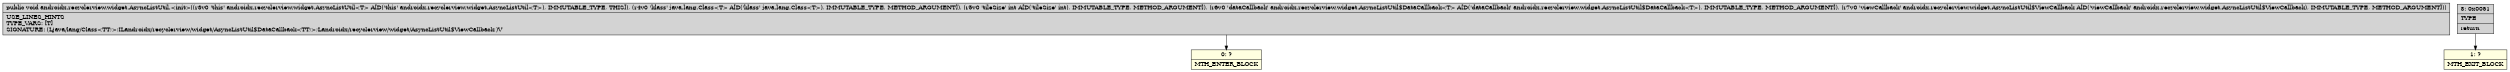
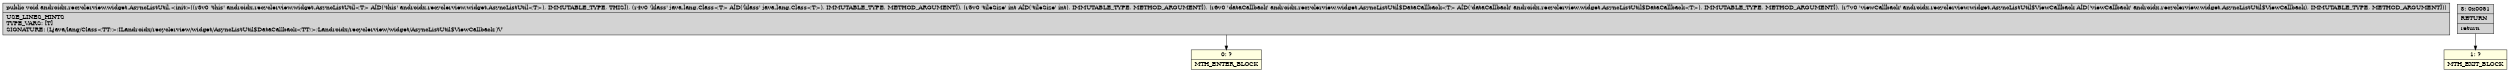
node "3: 0x0051": text "TYPE" -> "RETURN"
